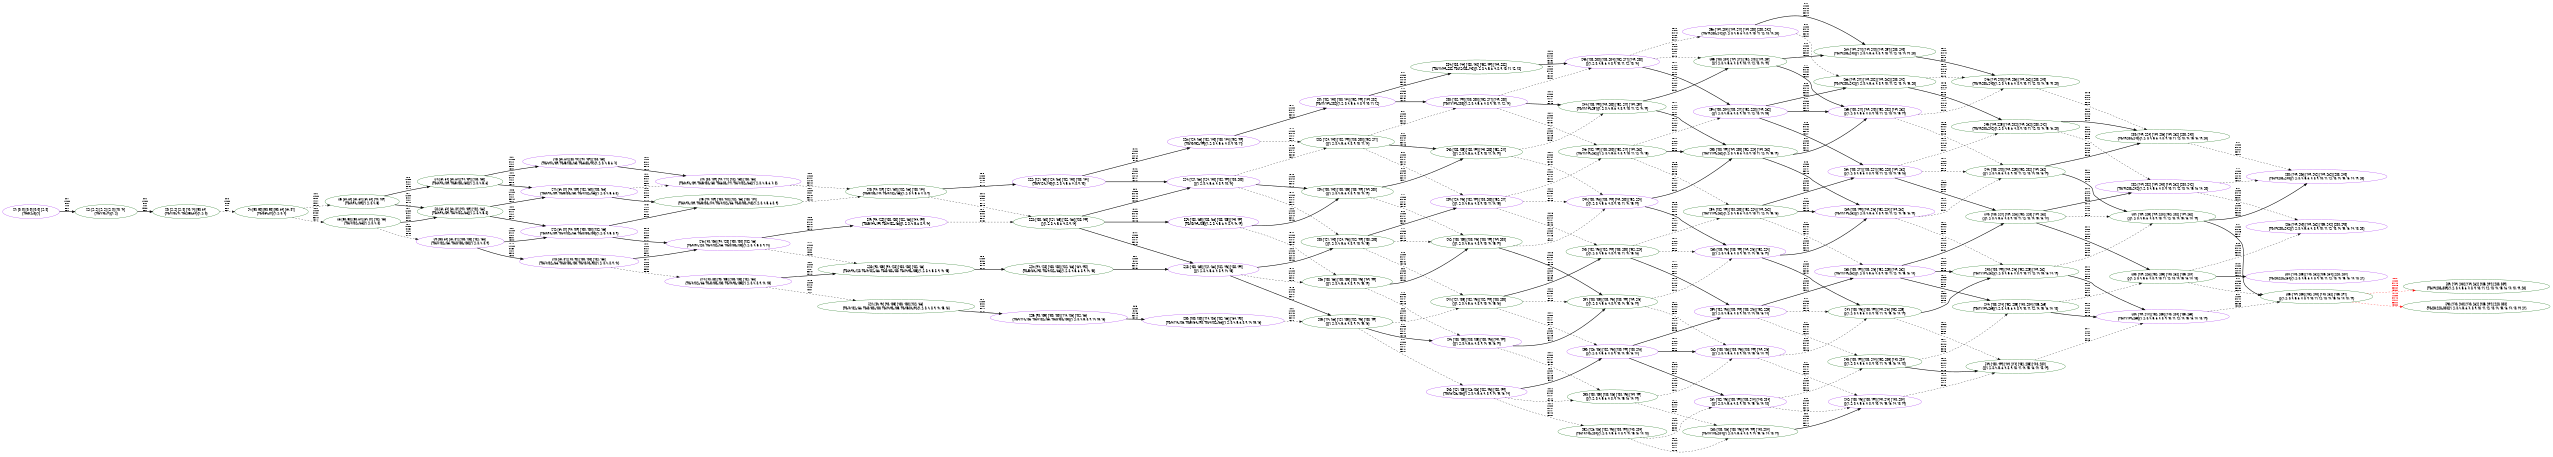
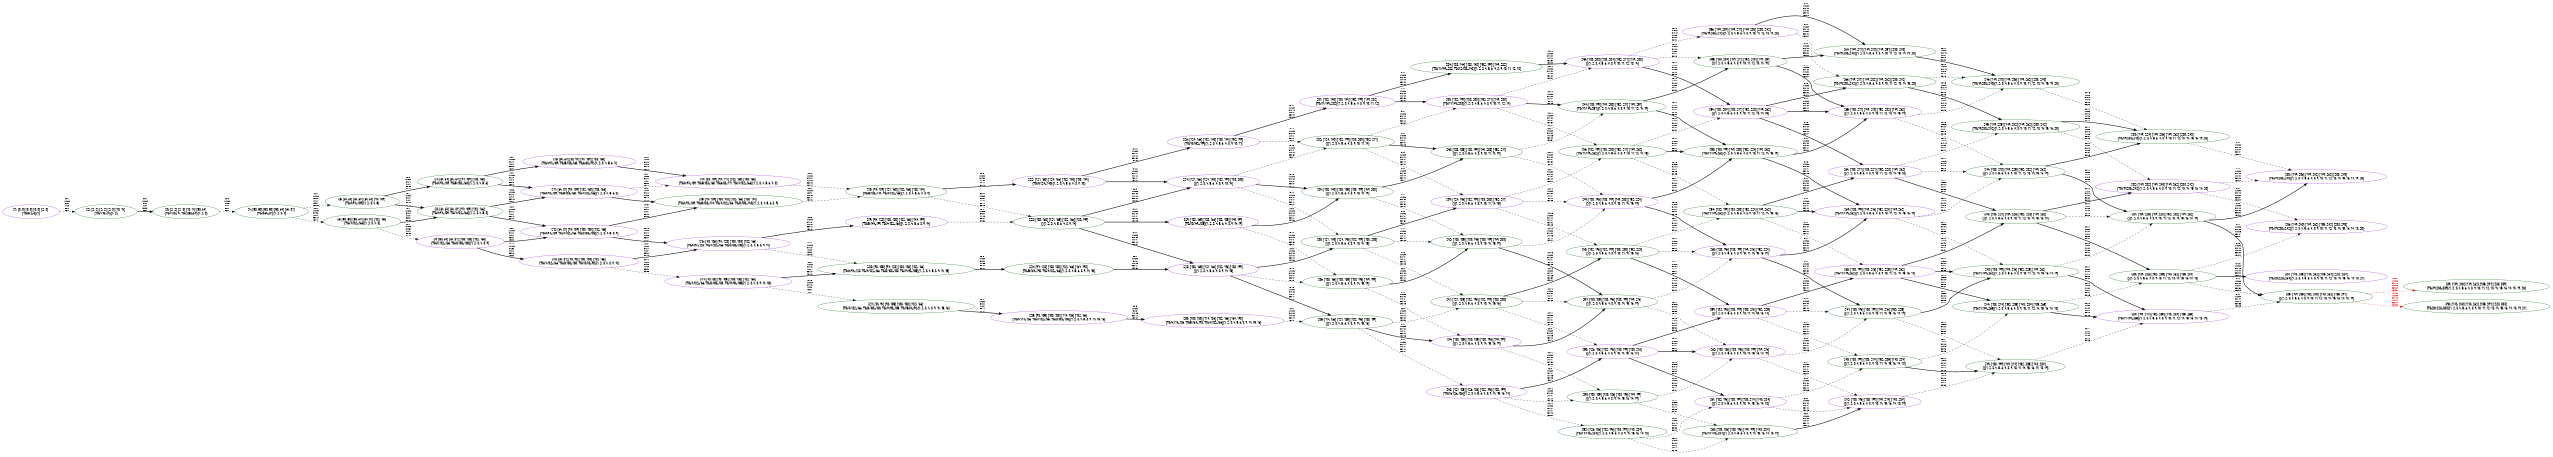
edge "S1: [0, 0] [0, 0] [0, 0] [2, 3] {T0J0:2-3}{1}" -> "S2: [2, 2] [2, 2] [2, 3] [10, 14] {T0J1:10-14}{1, 2}": style bold -> dashed
